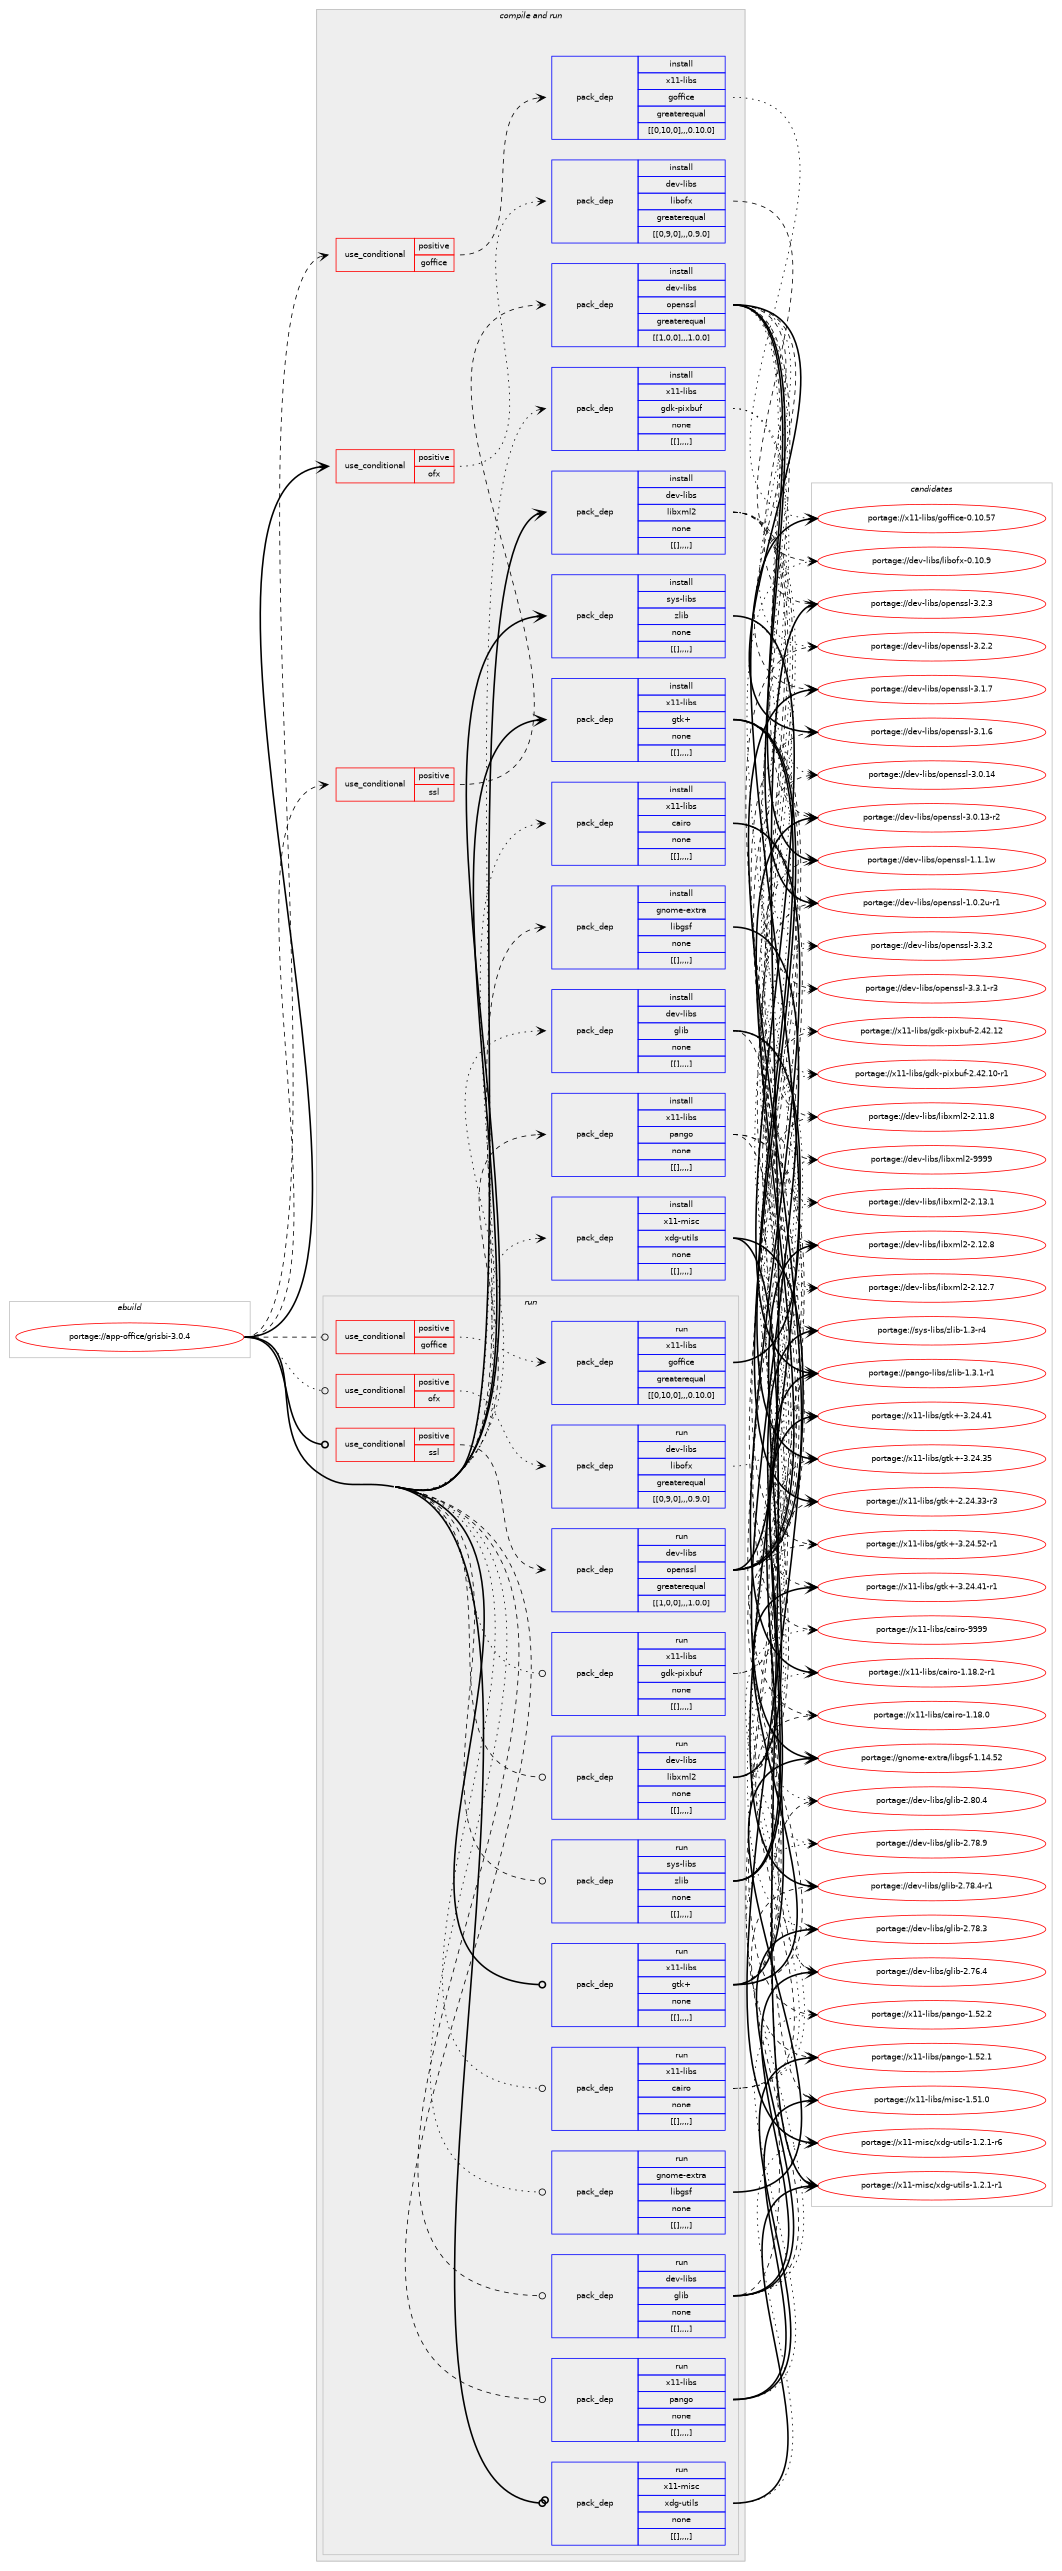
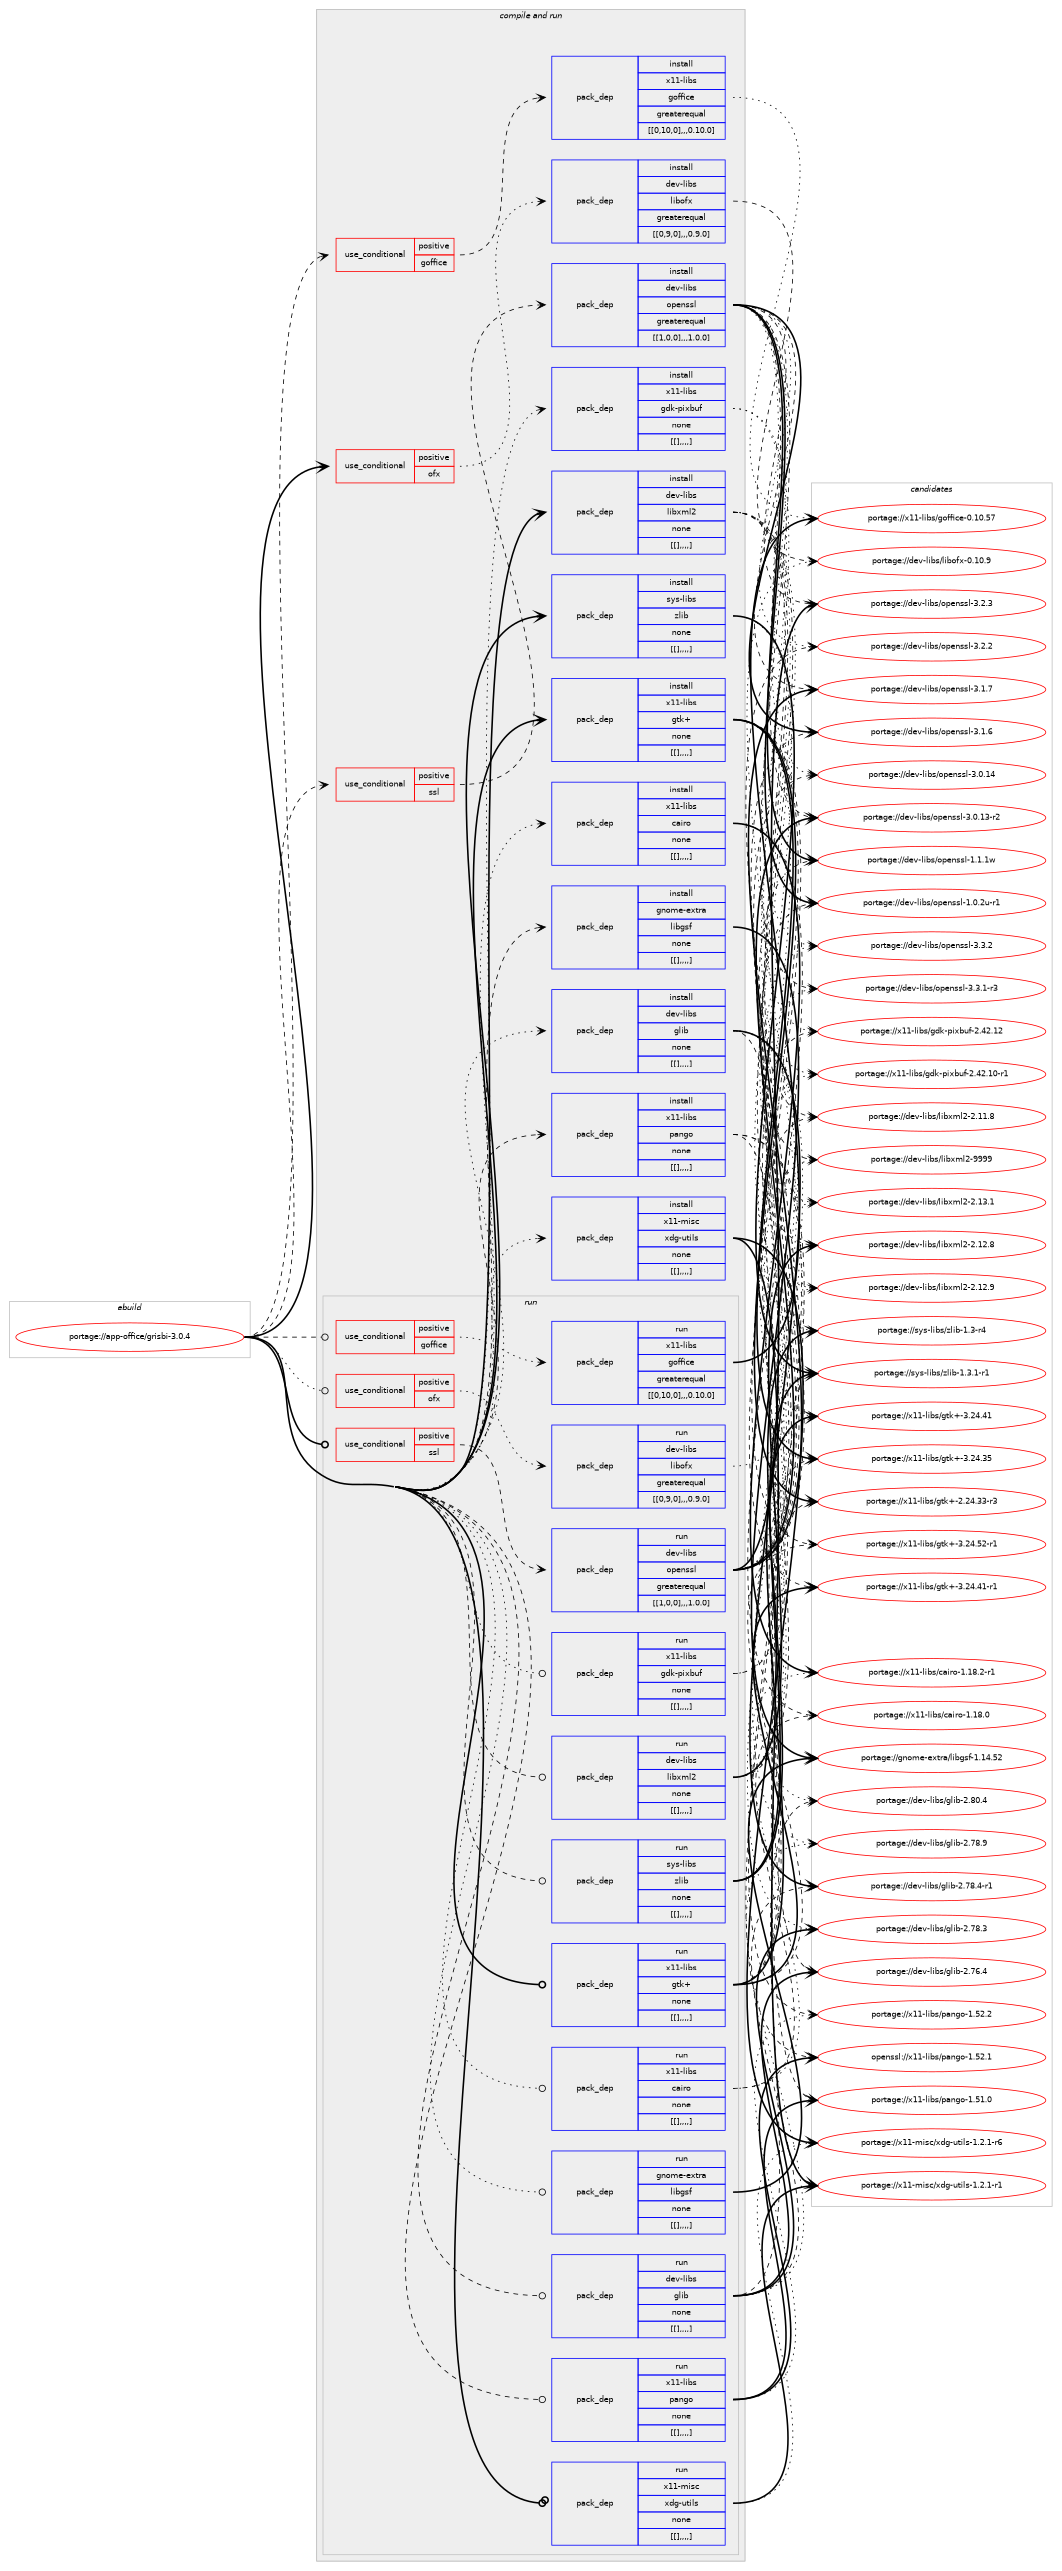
node "portage://dev-libs/libxml2-2.12.7": label "portage://dev-libs/libxml2-2.12.7" -> "portage://dev-libs/libxml2-2.12.9"
node "portage://pango-libs/zlib-1.3.1-r1": label "portage://pango-libs/zlib-1.3.1-r1" -> "portage://sys-libs/zlib-1.3.1-r1"
node "portage://x11-libs/cairo-9999": removed
node "portage://x11-libs/pango-1.52.1": label "portage://x11-libs/pango-1.52.1" -> "openssl://x11-libs/pango-1.52.1"
node "portage://x11-libs/misc-1.51.0": label "portage://x11-libs/misc-1.51.0" -> "portage://x11-libs/pango-1.51.0"
